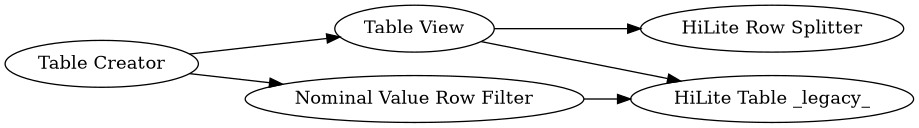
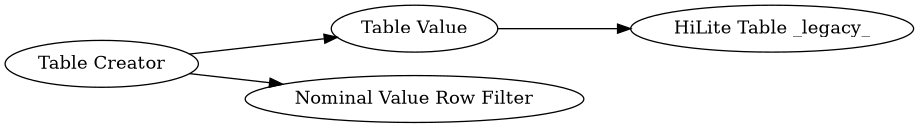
node "Table View": label "Table View" -> "Table Value"
node "HiLite Row Splitter": removed
edge "Nominal Value Row Filter" -> "HiLite Table _legacy_": removed
